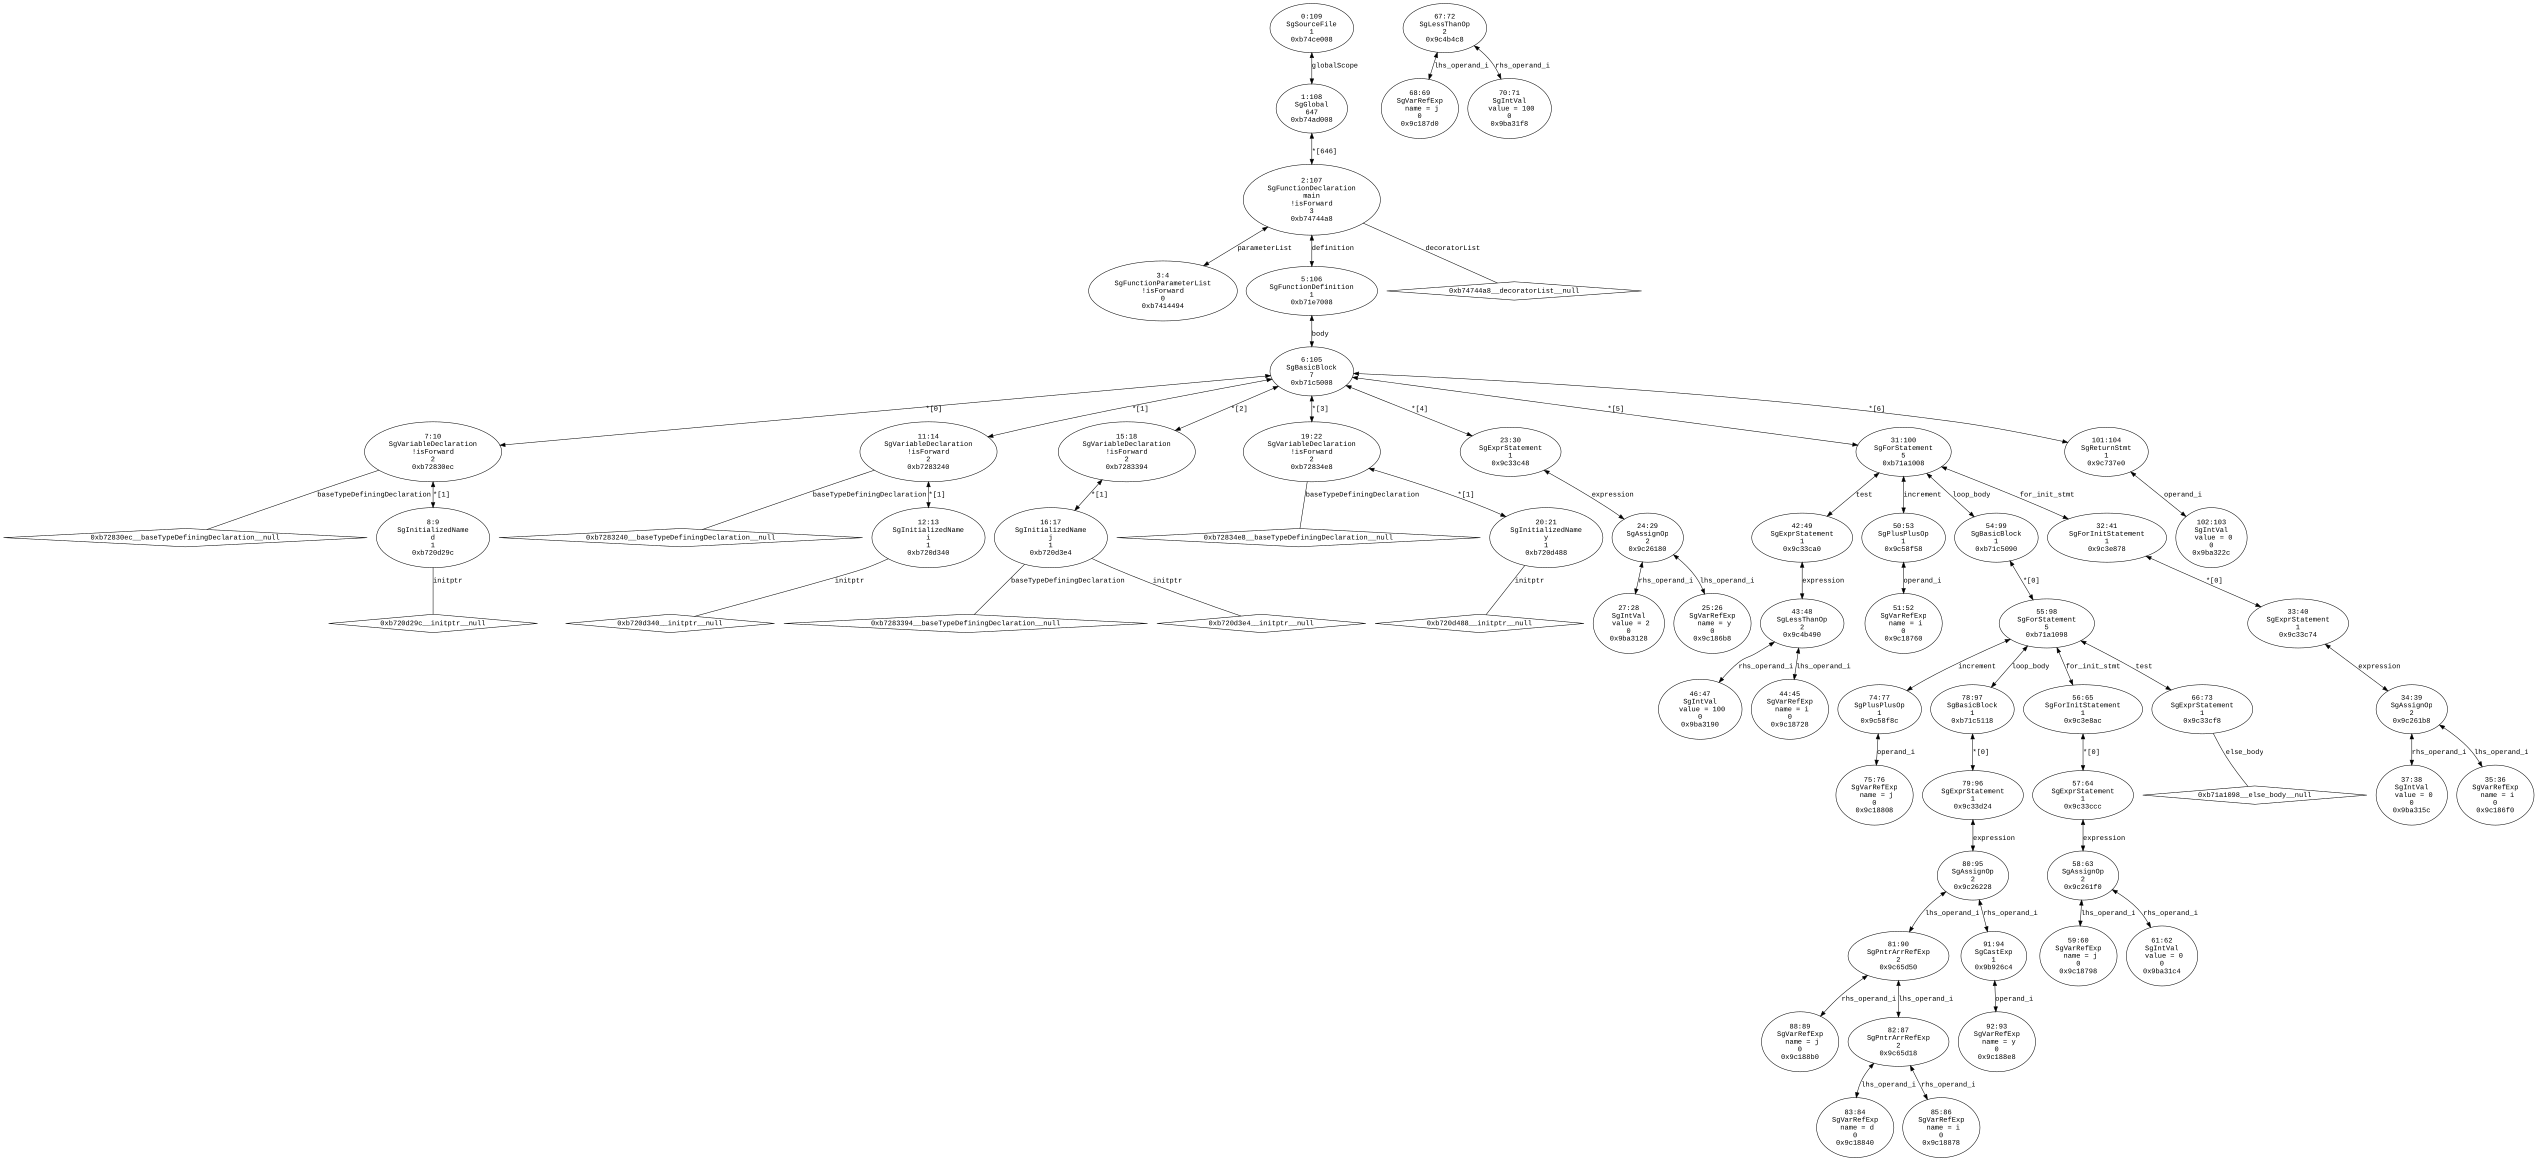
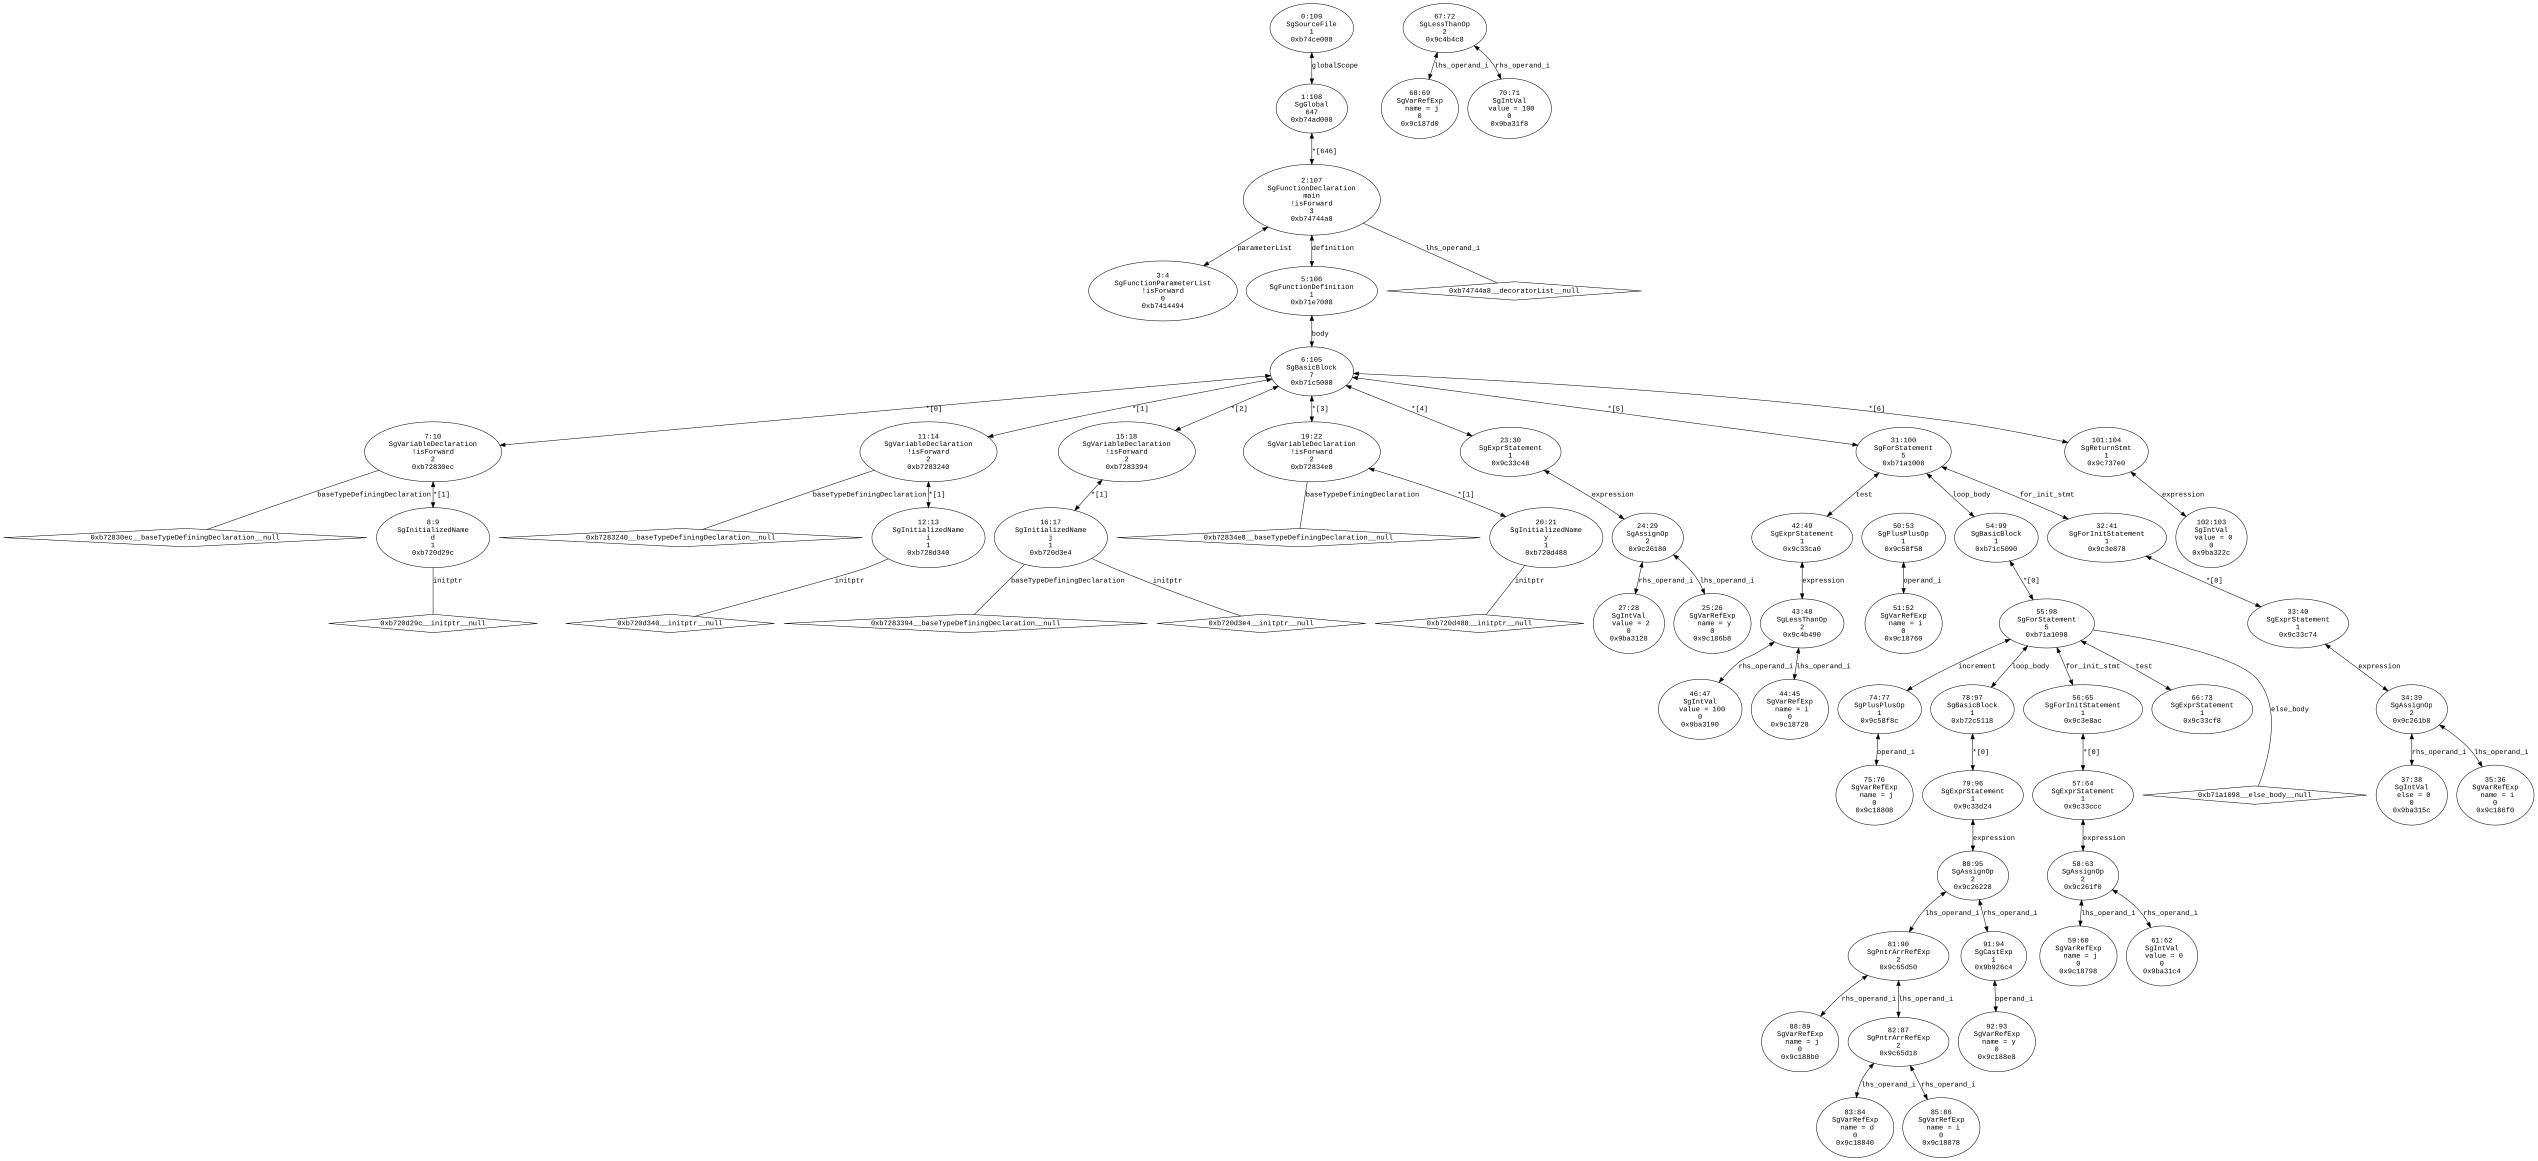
edge "2:107 SgFunctionDeclaration main !isForward 3 0xb74744a8" -- "0xb74744a8__decoratorList__null": label "decoratorList" -> "lhs_operand_i"
edge "31:100 SgForStatement 5 0xb71a1008" -- "50:53 SgPlusPlusOp 1 0x9c58f58": removed, label "increment"
edge "101:104 SgReturnStmt 1 0x9c737e0" -- "102:103 SgIntVal value = 0 0 0x9ba322c": label "operand_i" -> "expression"
node "78:97 SgBasicBlock 1 0xb71c5118": label "78:97 SgBasicBlock 1 0xb71c5118" -> "78:97 SgBasicBlock 1 0xb72c5118"
edge "66:73 SgExprStatement 1 0x9c33cf8" -- "0xb71a1098__else_body__null": now "55:98 SgForStatement 5 0xb71a1098" -- "0xb71a1098__else_body__null"
node "37:38 SgIntVal value = 0 0 0x9ba315c": label "37:38 SgIntVal value = 0 0 0x9ba315c" -> "37:38 SgIntVal else = 0 0 0x9ba315c"
